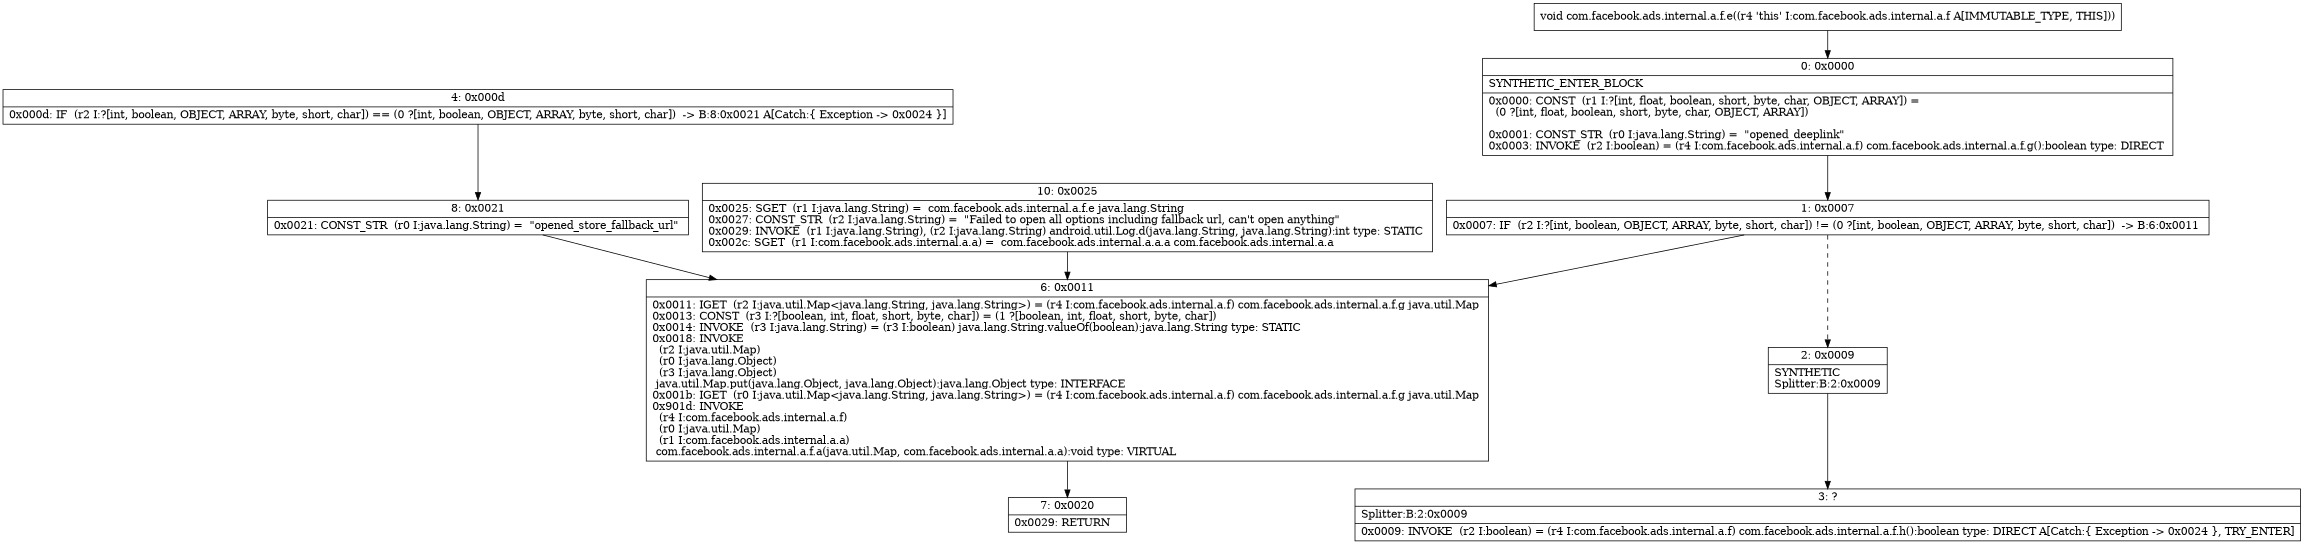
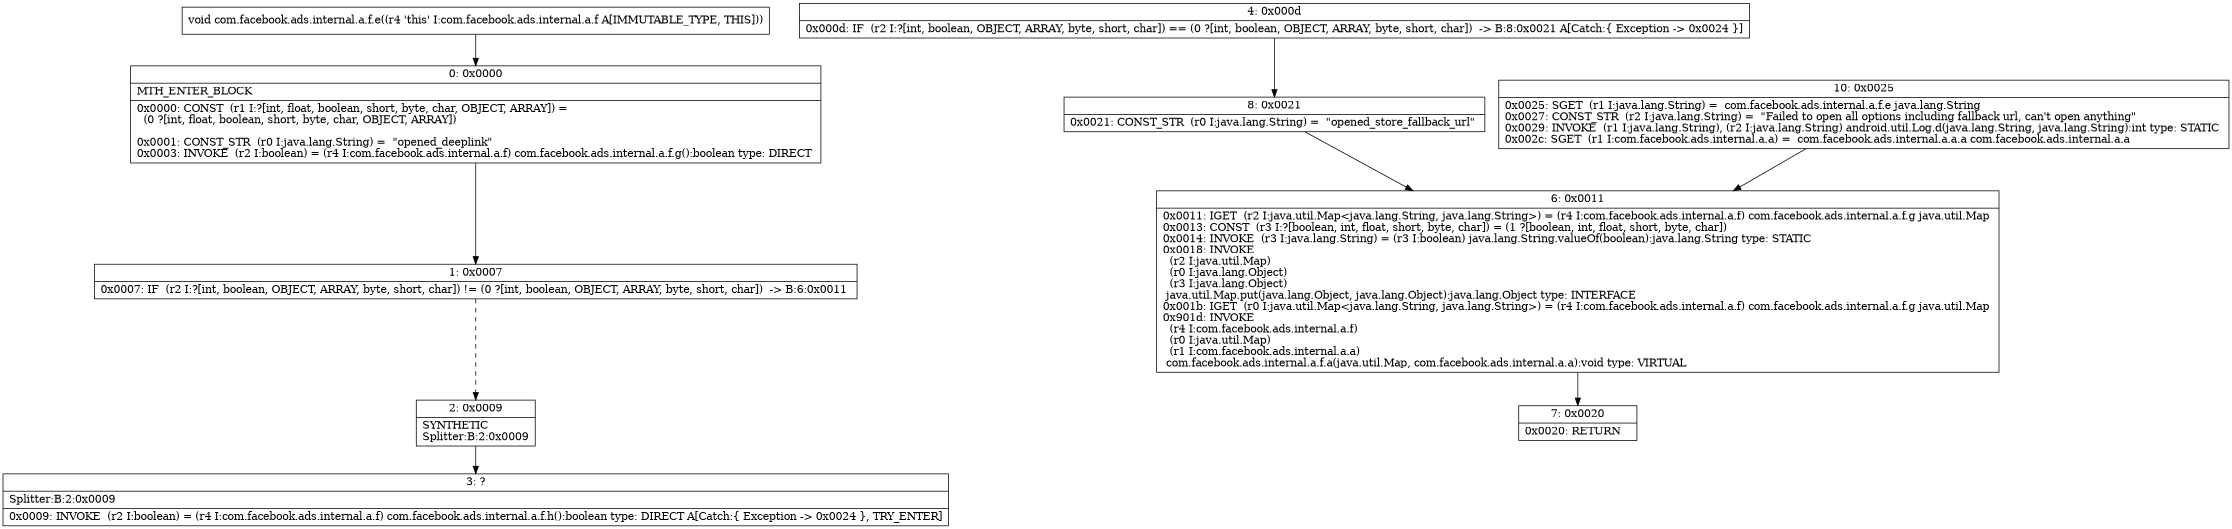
node "0: 0x0000": text "SYNTHETIC_ENTER_BLOCK" -> "MTH_ENTER_BLOCK"
edge "1: 0x0007" -> "6: 0x0011": removed
node "7: 0x0020": text "0x0029: RETURN" -> "0x0020: RETURN"
